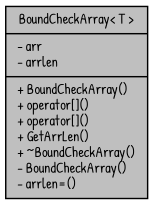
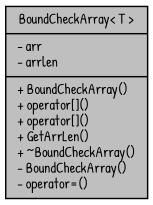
node "BoundCheckArray< T >": text "- arrlen=()" -> "- operator=()"
